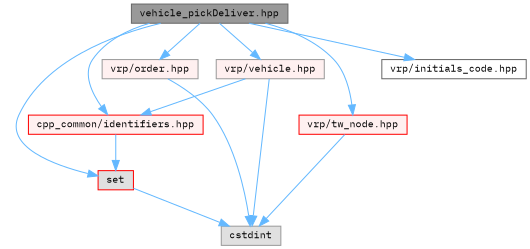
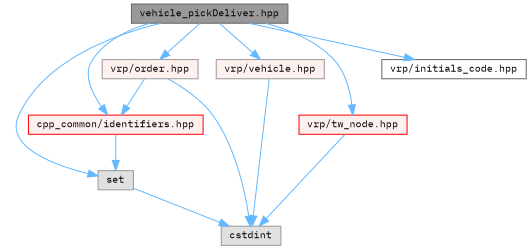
edge "vrp/vehicle.hpp" -> "cpp_common/identifiers.hpp": now "vrp/order.hpp" -> "cpp_common/identifiers.hpp"
node "set": color red -> grey60
